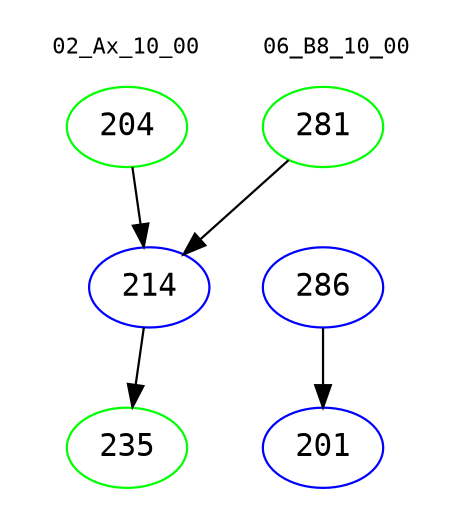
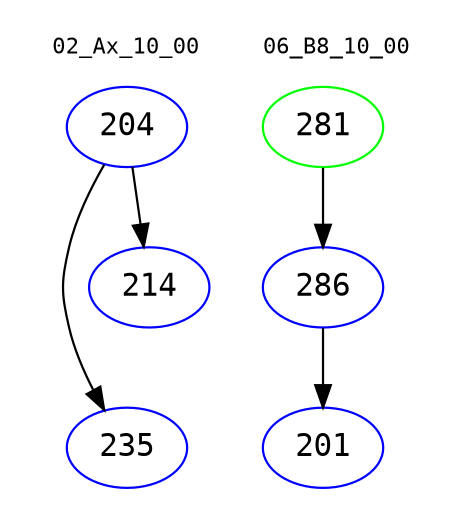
node "204": color green -> blue
edge "281" -> "214": now "281" -> "286"
edge "214" -> "235": now "204" -> "235"
node "235": color green -> blue
